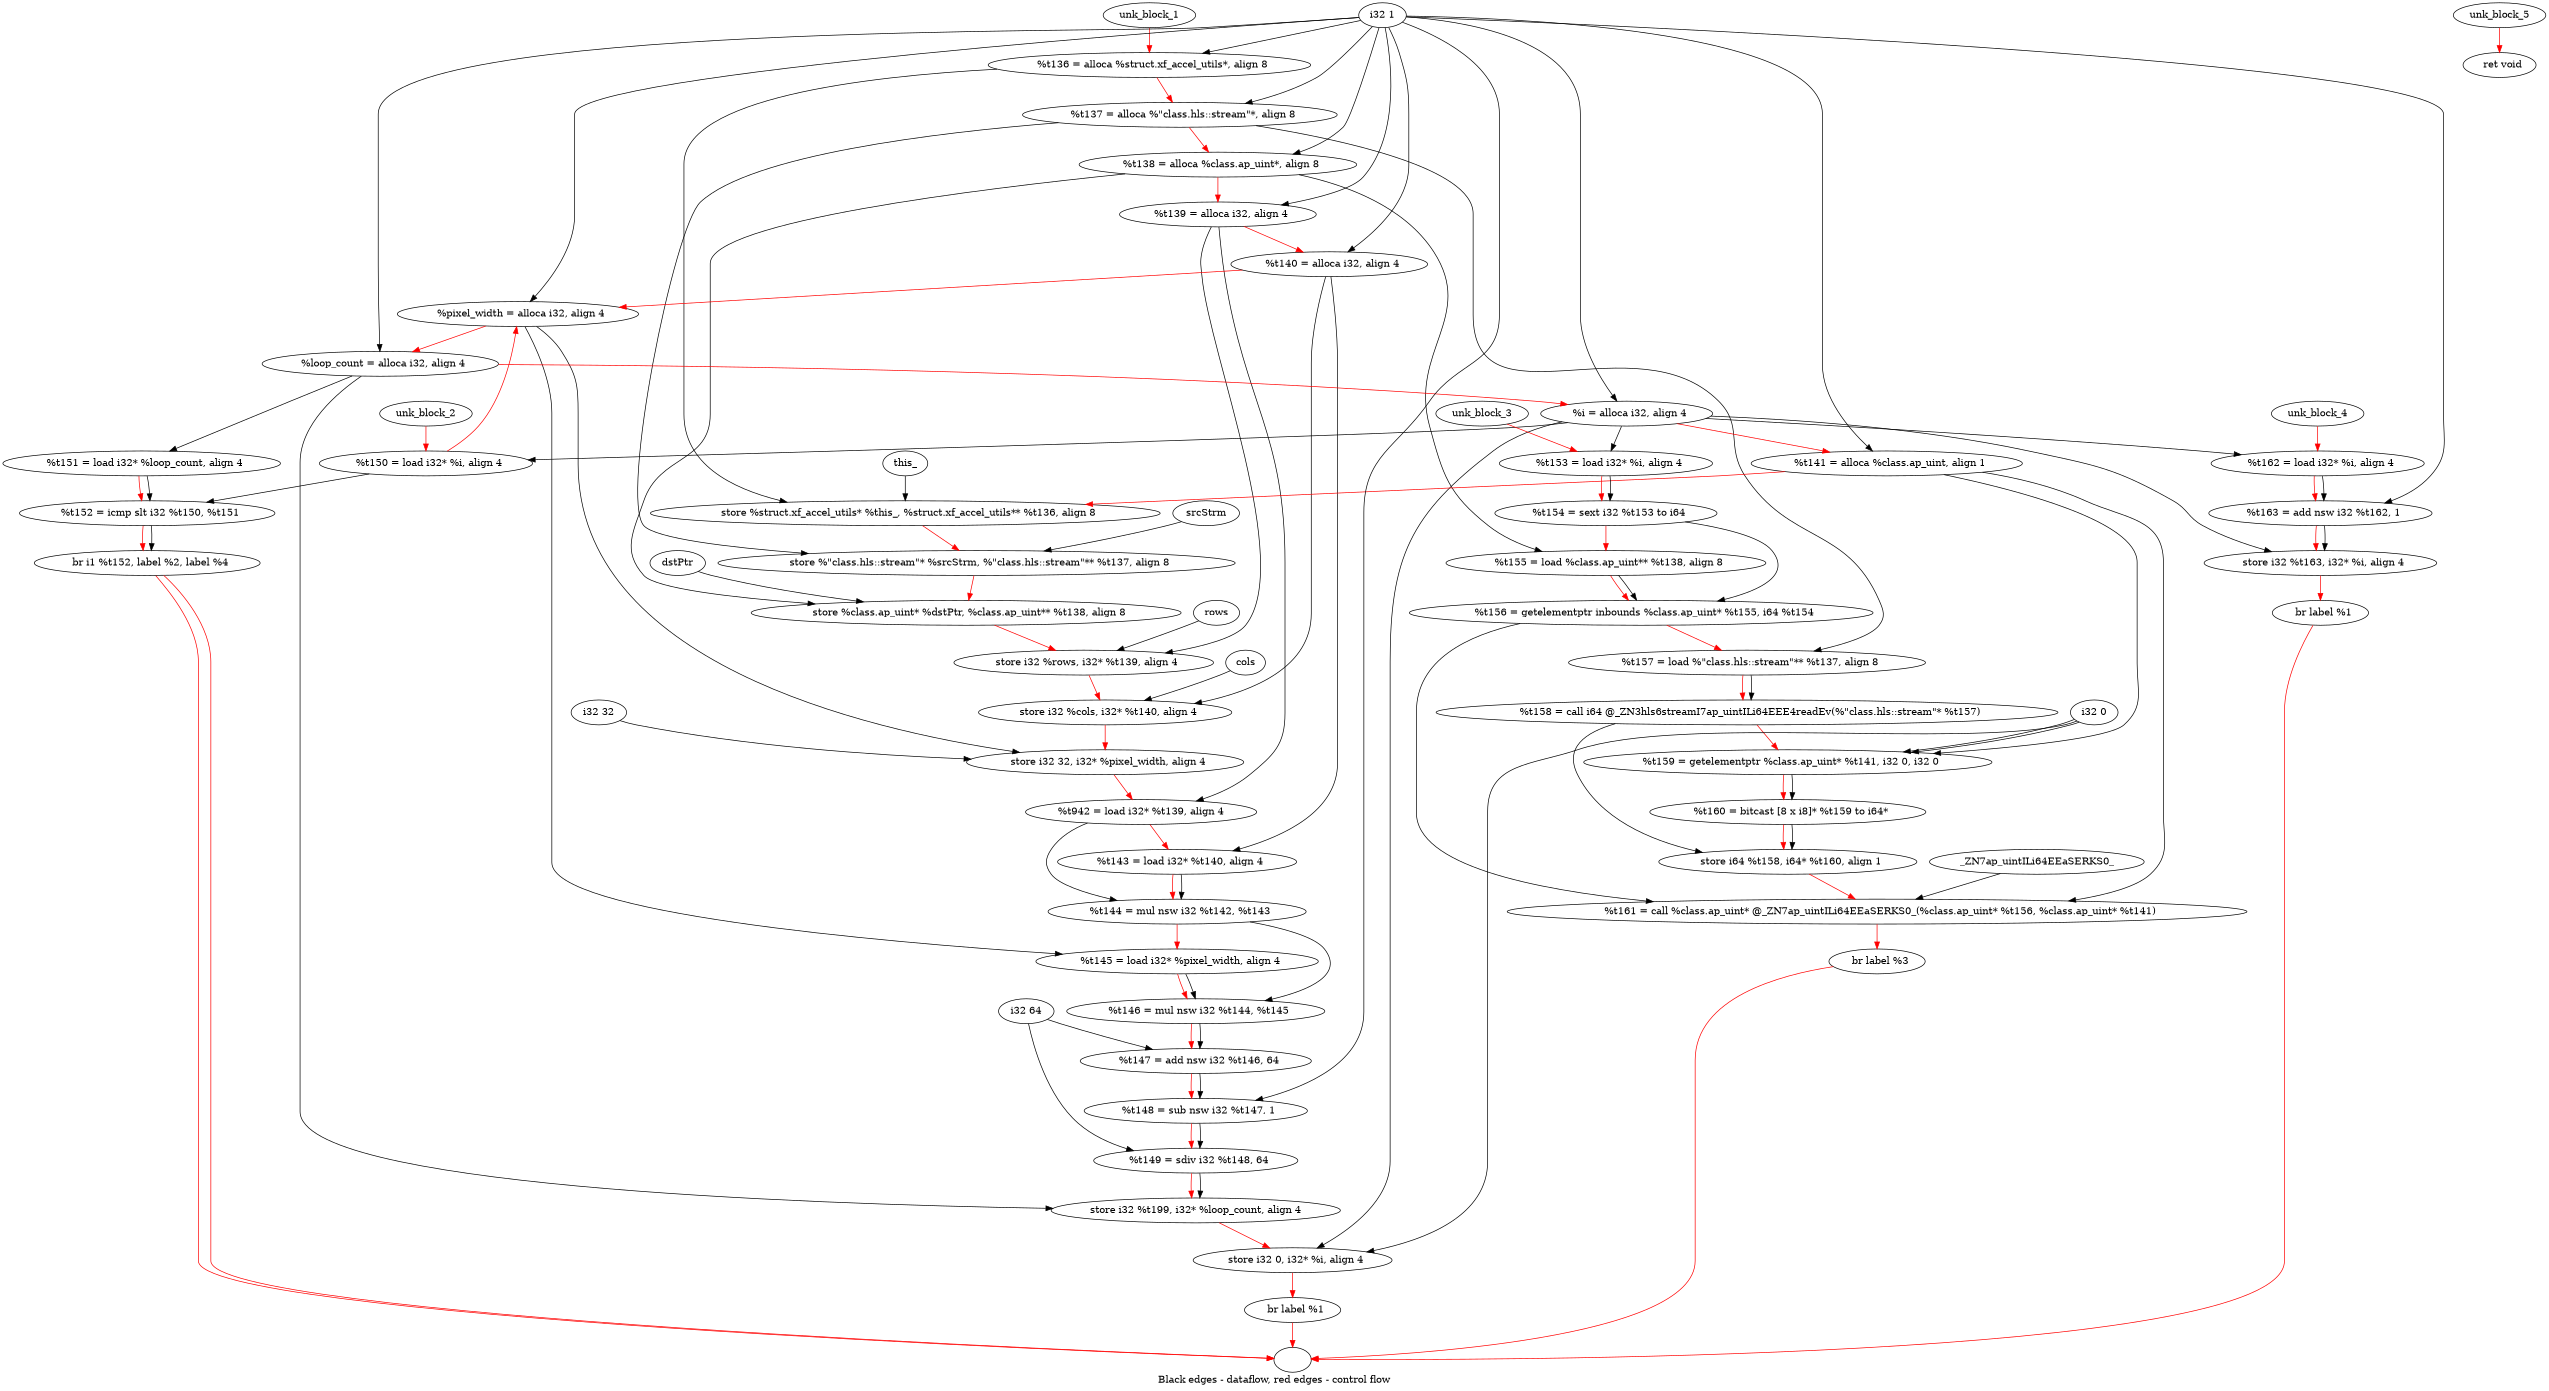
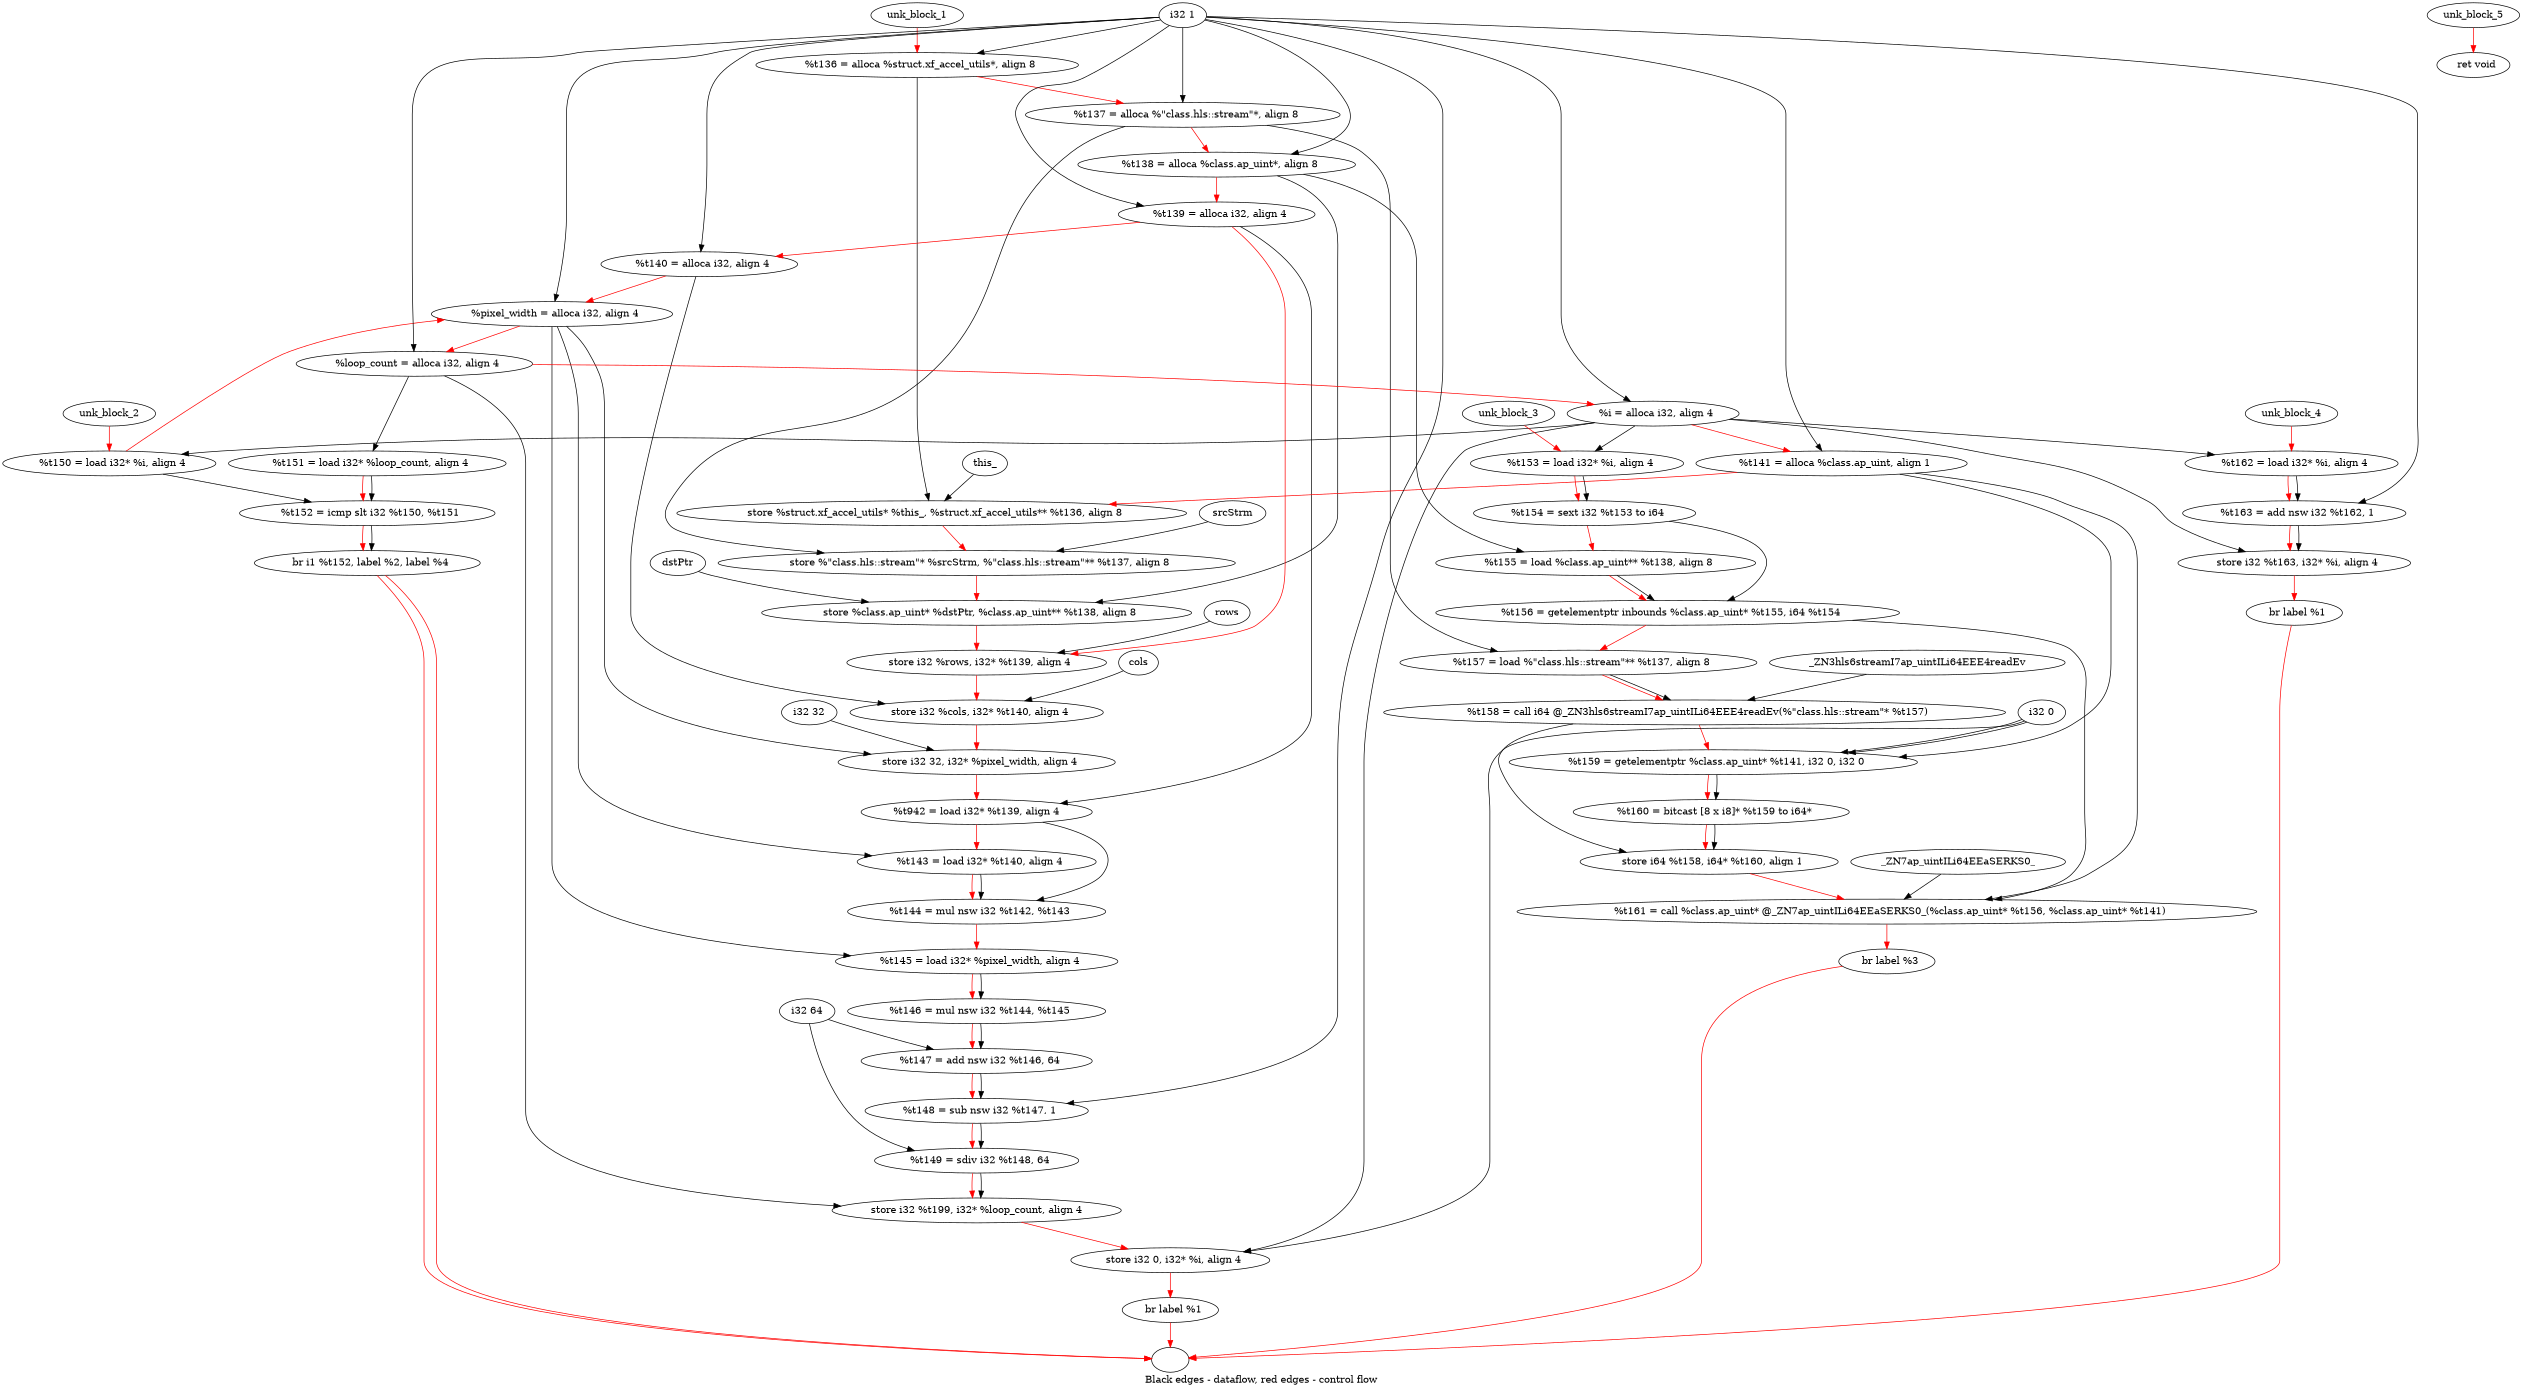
edge "%t139 = alloca i32, align 4" -> "store i32 %rows, i32* %t139, align 4": color black -> red
edge "%t140 = alloca i32, align 4" -> "%t143 = load i32* %t140, align 4": now "%pixel_width = alloca i32, align 4" -> "%t143 = load i32* %t140, align 4"
node "_ZN3hls6streamI7ap_uintILi64EEE4readEv": added
edge "%t144 = mul nsw i32 %t142, %t143" -> "%t146 = mul nsw i32 %t144, %t145": removed
